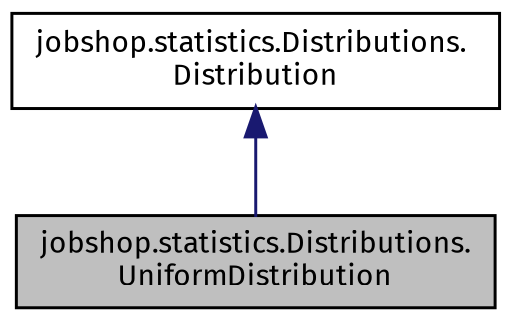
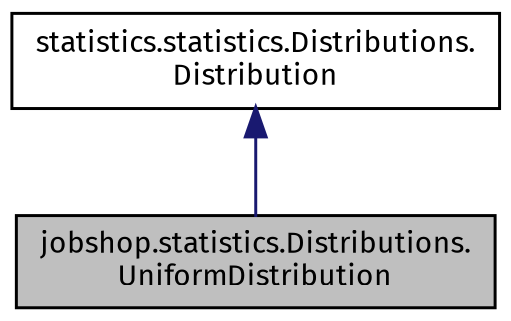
node "jobshop.statistics.Distributions. Distribution": label "jobshop.statistics.Distributions. Distribution" -> "statistics.statistics.Distributions. Distribution"
